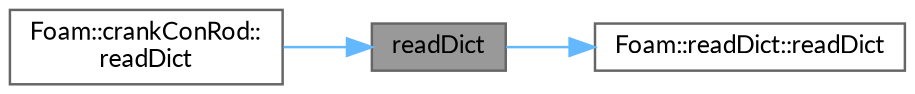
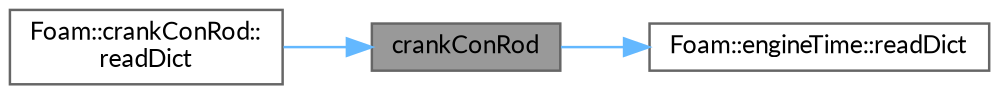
node "readDict": label "readDict" -> "crankConRod"
node "Foam::readDict::readDict": label "Foam::readDict::readDict" -> "Foam::engineTime::readDict"
